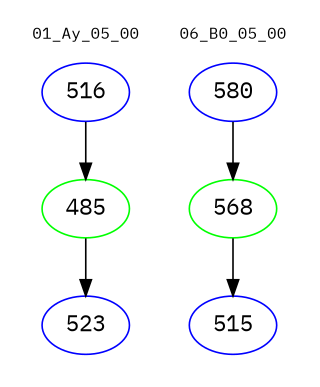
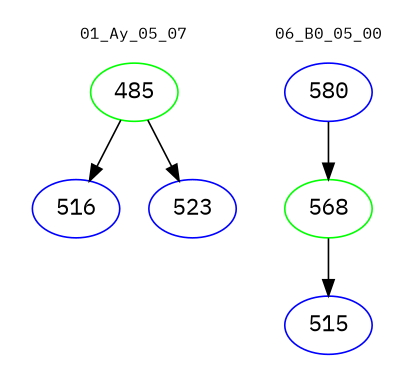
cluster "01_Ay_05_00": label "01_Ay_05_00" -> "01_Ay_05_07"
edge "516" -> "485": reversed
